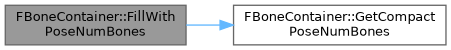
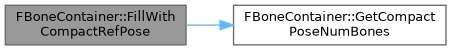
node "FBoneContainer::FillWith PoseNumBones": label "FBoneContainer::FillWith PoseNumBones" -> "FBoneContainer::FillWith CompactRefPose"
